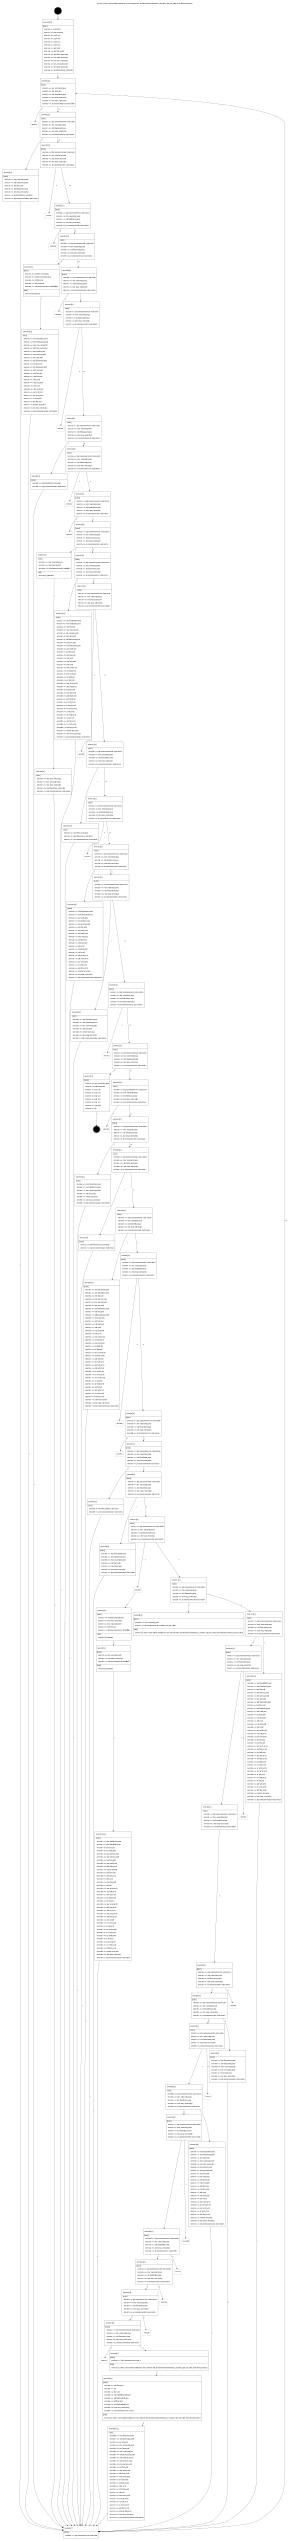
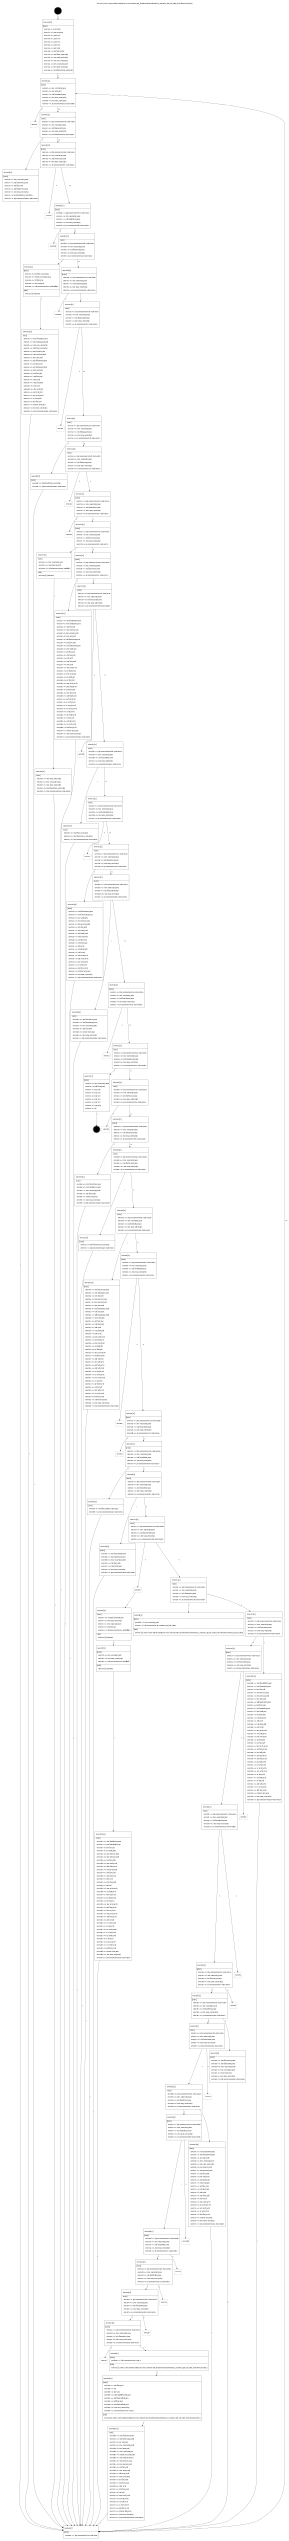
node "0x4021fa": added
